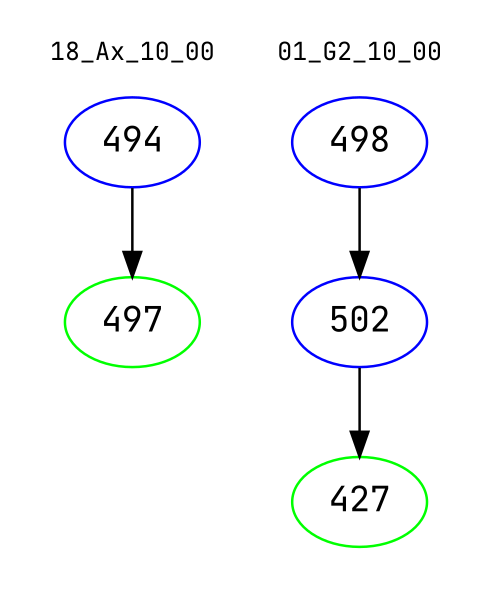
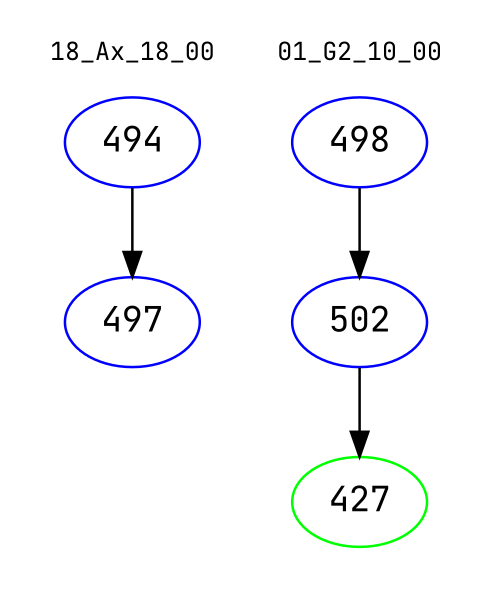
cluster "18_Ax_10_00": label "18_Ax_10_00" -> "18_Ax_18_00"
node "497": color green -> blue
